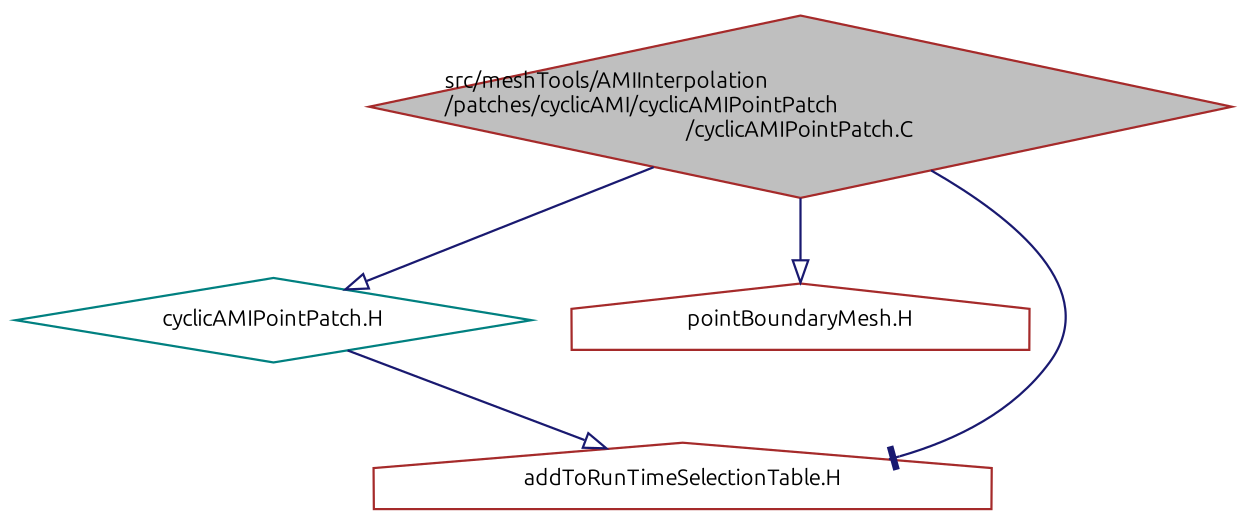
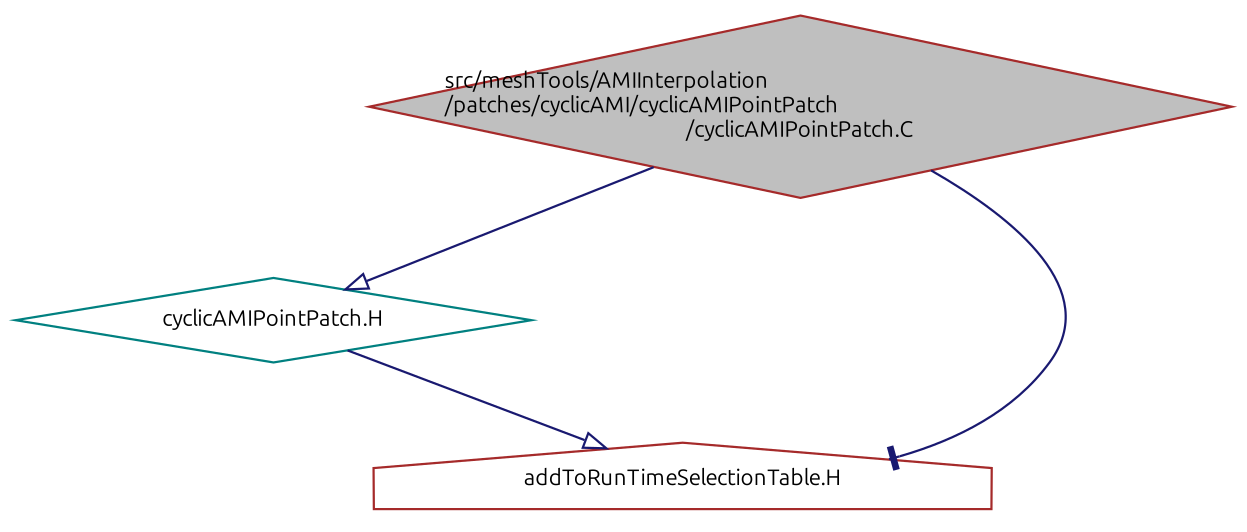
node "pointBoundaryMesh.H": removed
